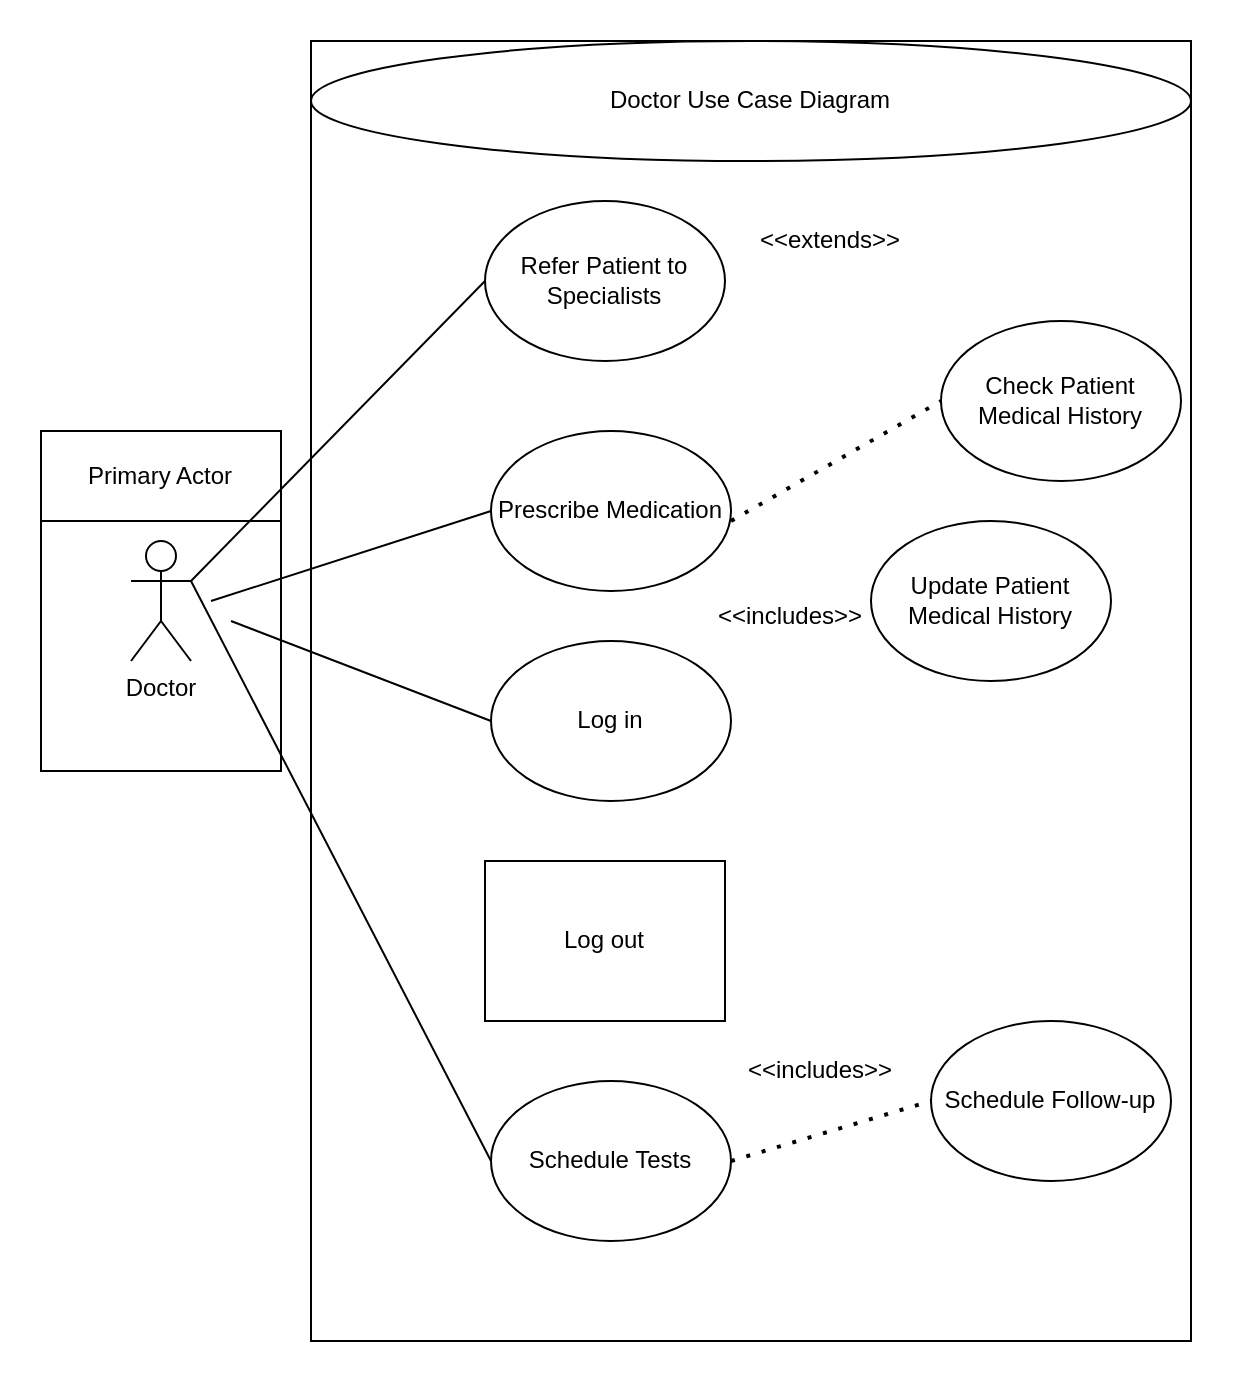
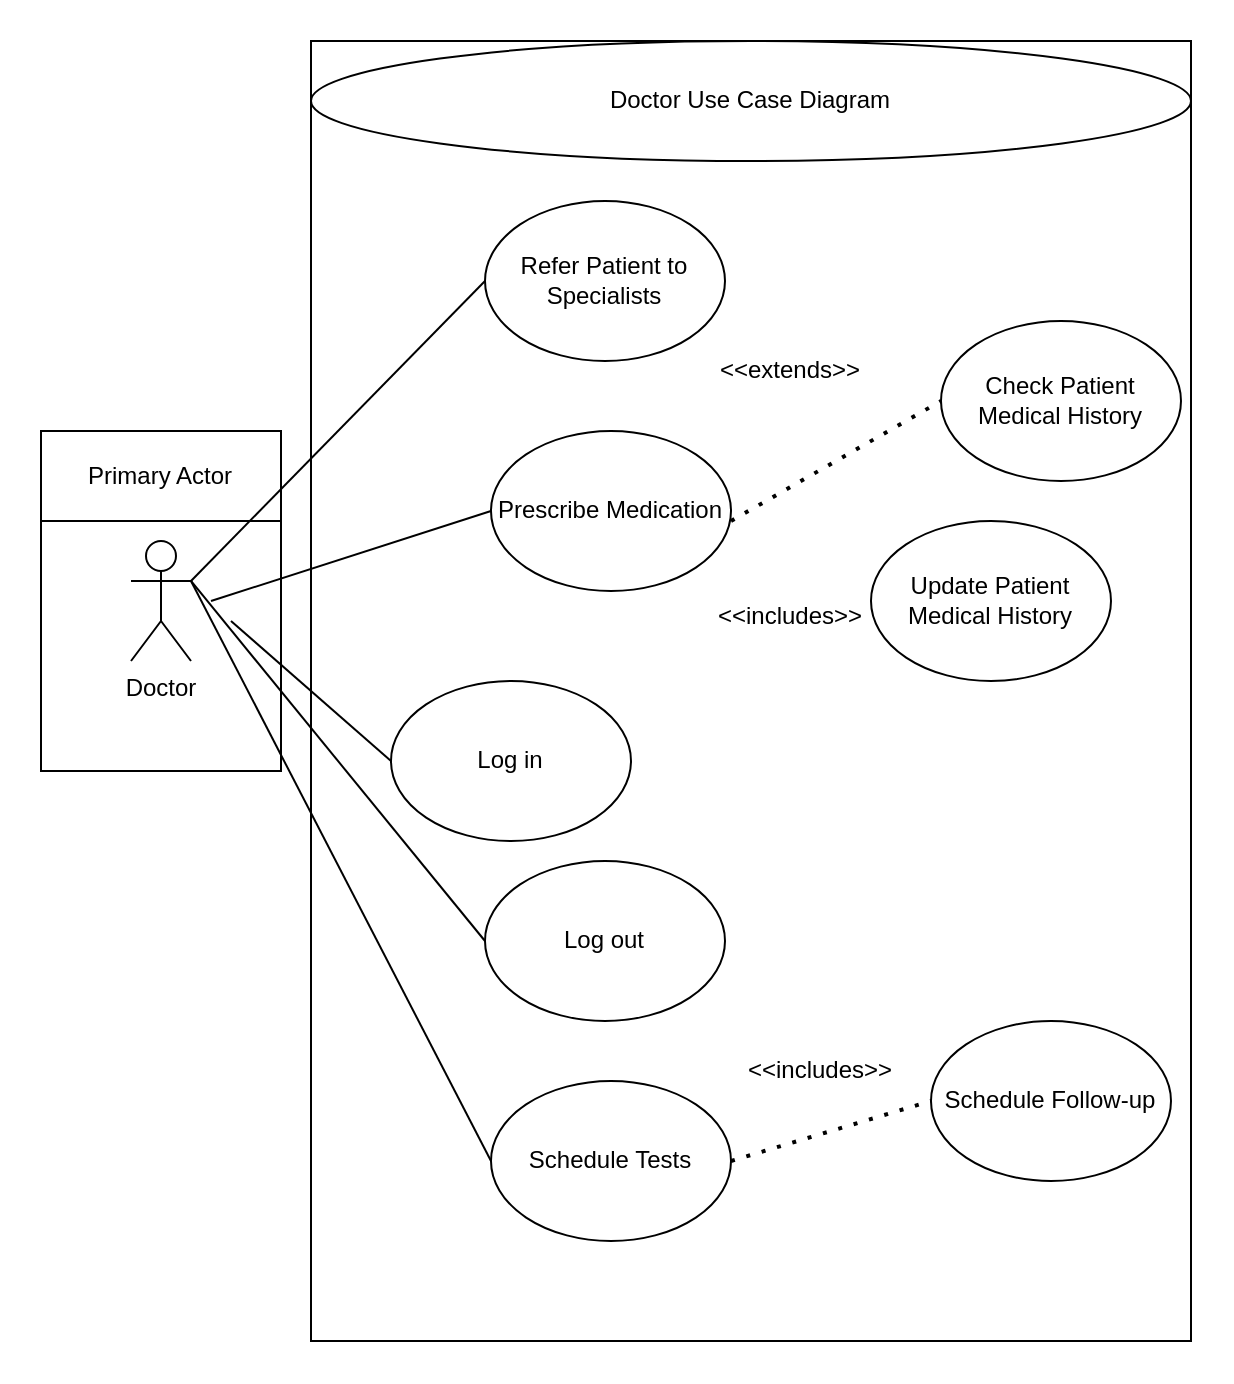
node "<<extends>>": moved (831, 241) -> (791, 371)
node "Log in": moved (611, 721) -> (511, 761)
edge "Doctor" -- "Log out": added
node "Log out": shape rectangle -> ellipse
